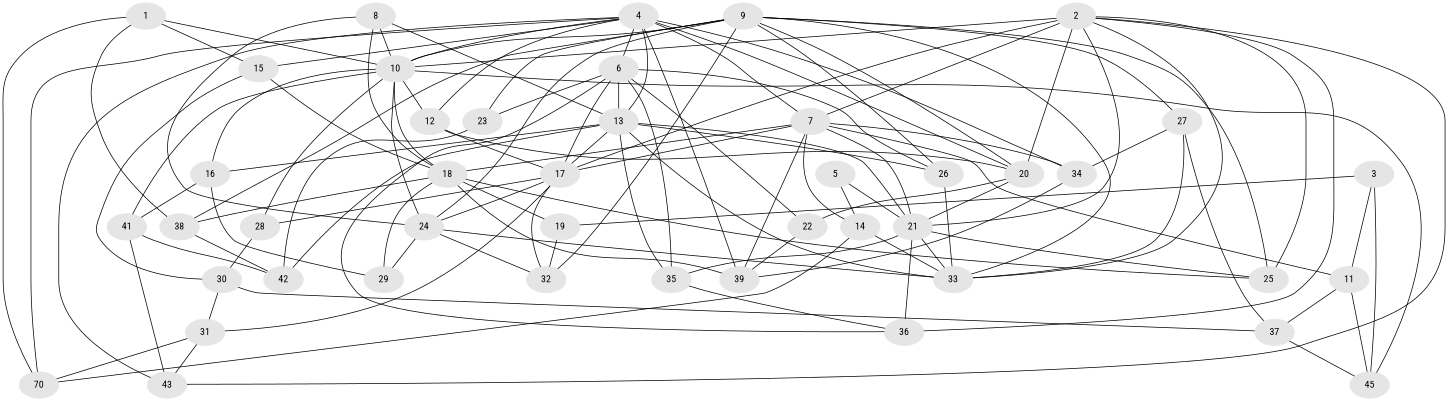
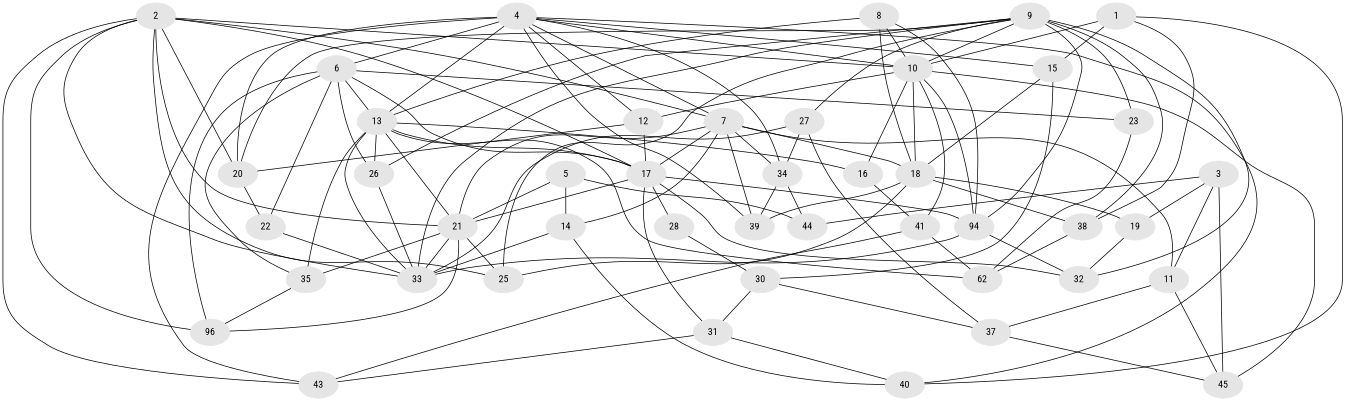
edge "10" -- "28": removed
edge "20" -- "21": now "17" -- "21"
node "24": label "24" -> "94"
node "44": added
edge "22" -- "39": now "22" -- "33"
node "42": label "42" -> "62"
node "29": removed
node "36": label "36" -> "96"
node "70": label "70" -> "40"
